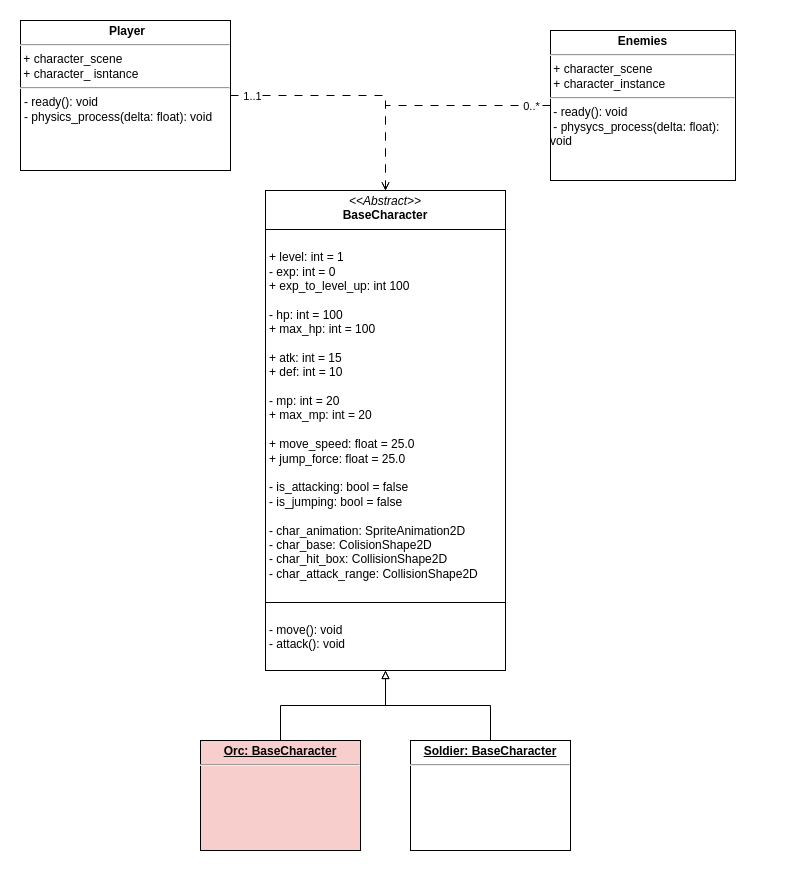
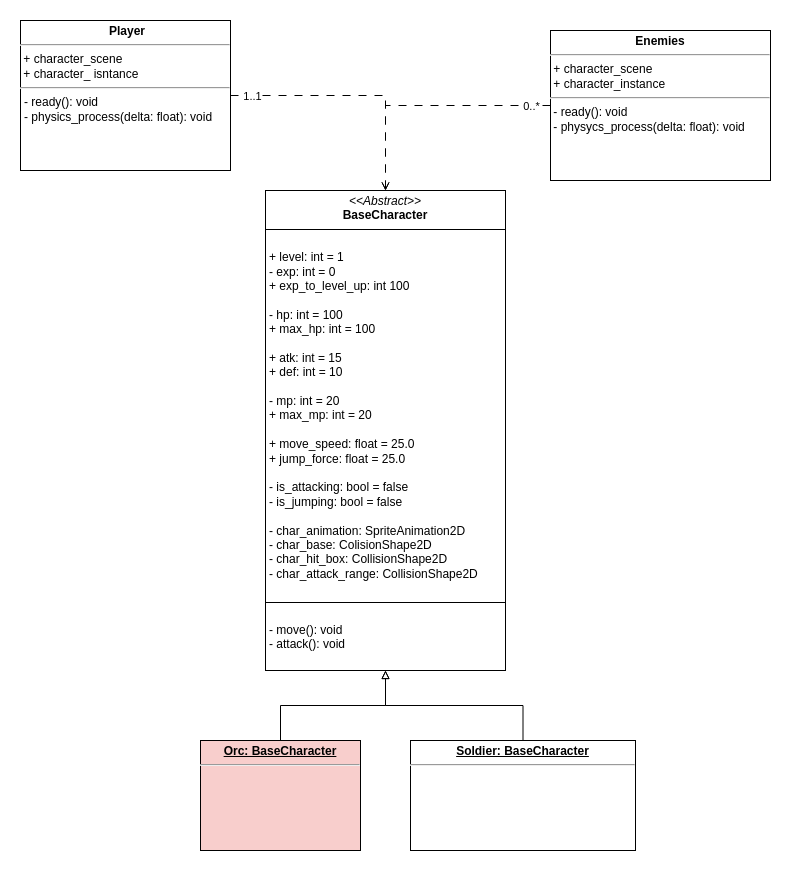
node "Enemies + character_scene + character_instance - ready(): void - physycs_process(delta: float): void": size 185x150 -> 220x150
node "Soldier: BaseCharacter": size 160x110 -> 225x110
